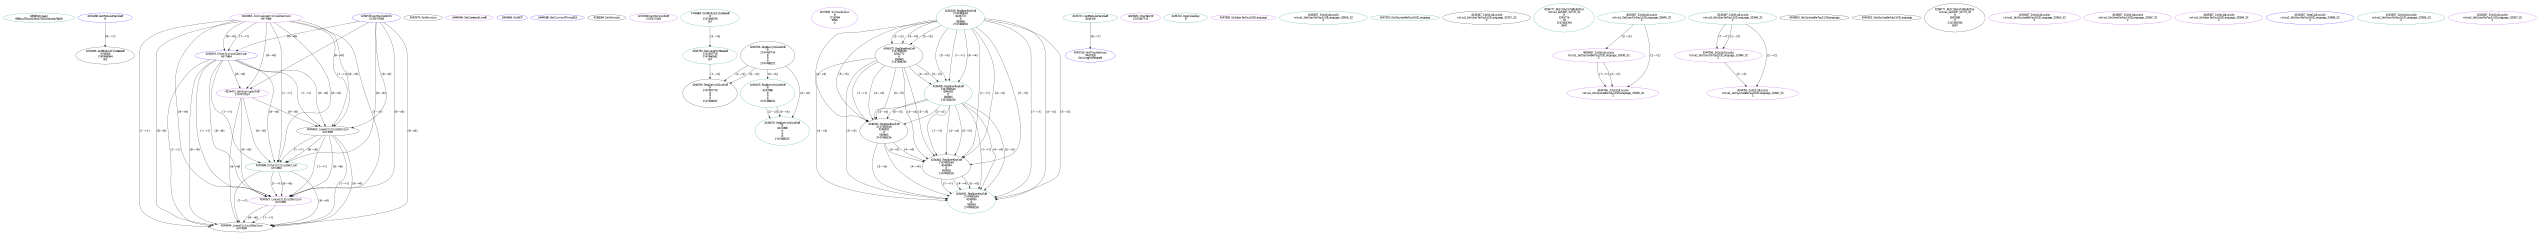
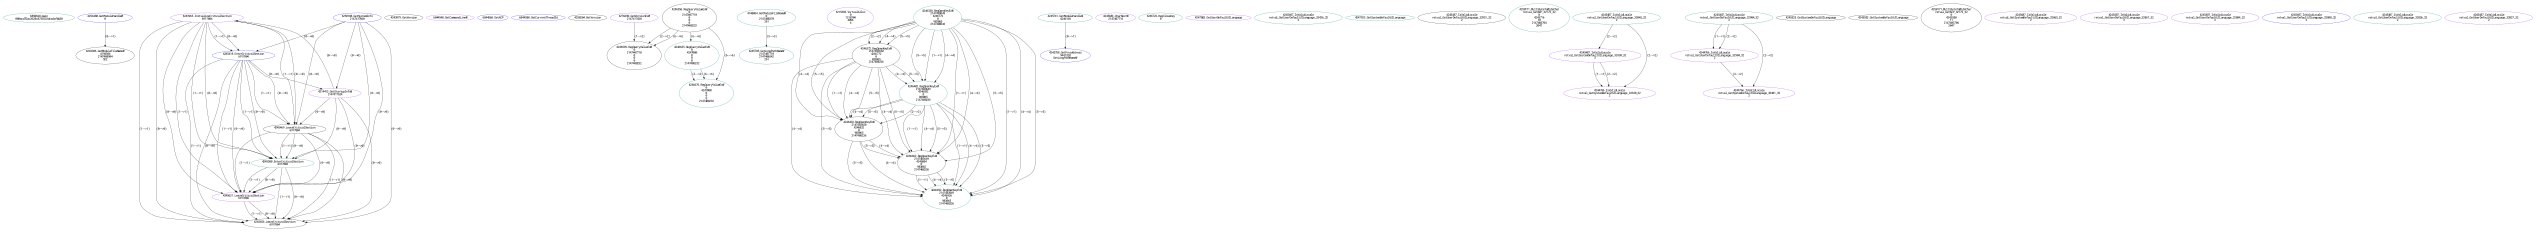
edge "4243965.InitializeCriticalSection 6917004" -> "4214413.GetStartupInfoW 2147417624": reversed
edge "4245785.GetLongPathNameW 2147407710 2147406542 261" -> "4246599.RegQueryValueExW 0 2147407710 0 0 0 2147408232": now "4276690.GetVersionExW 2147417420" -> "4246599.RegQueryValueExW 0 2147407710 0 0 0 2147408232"
